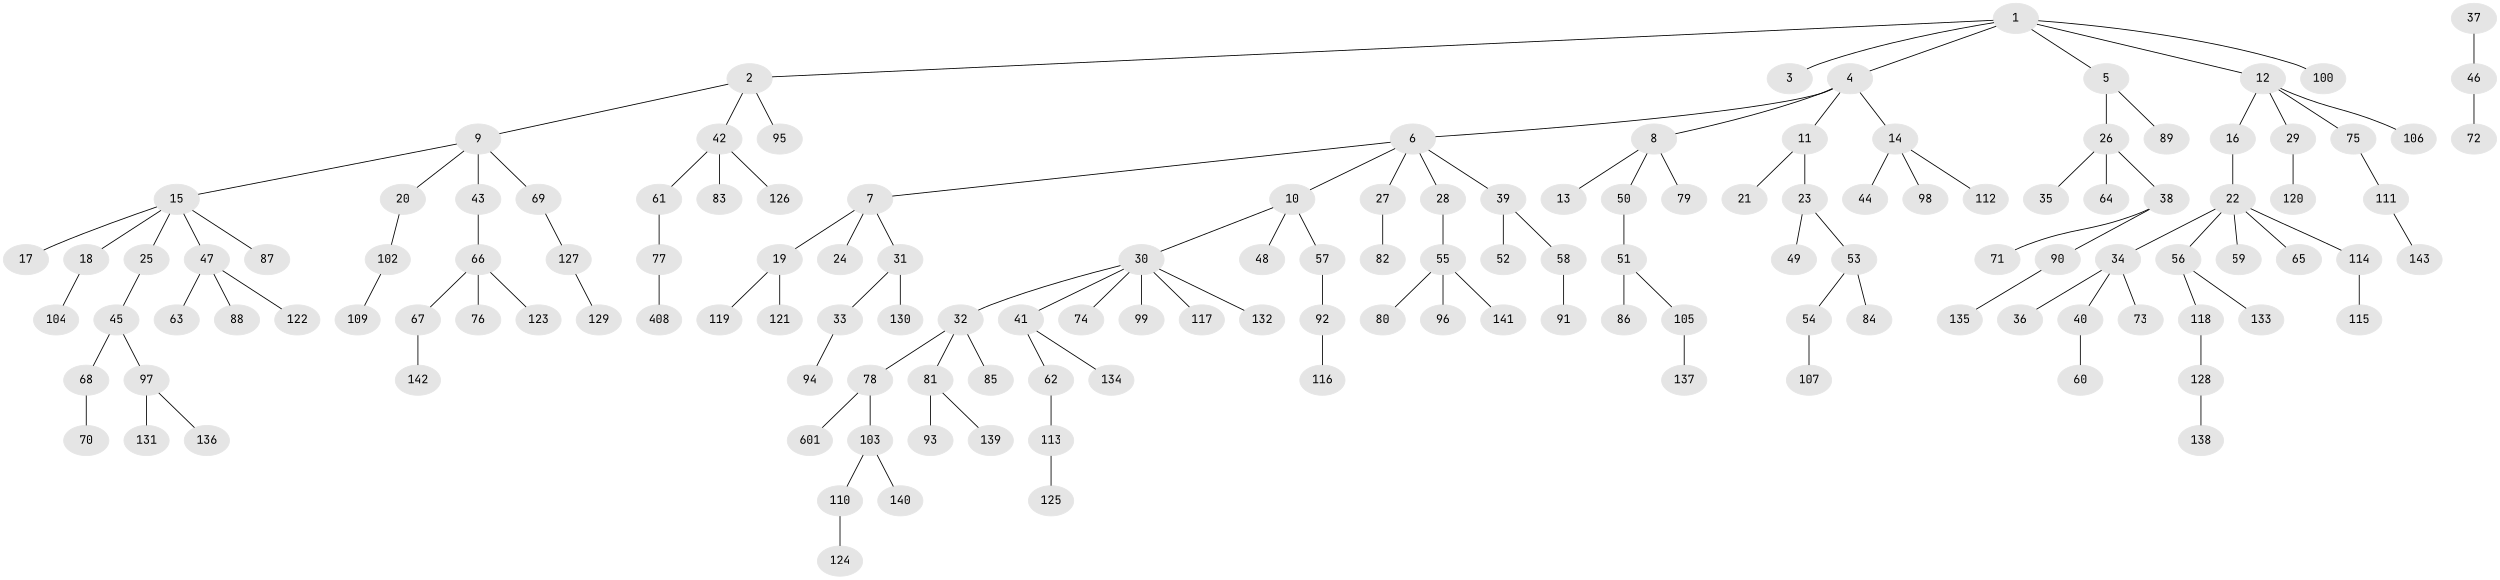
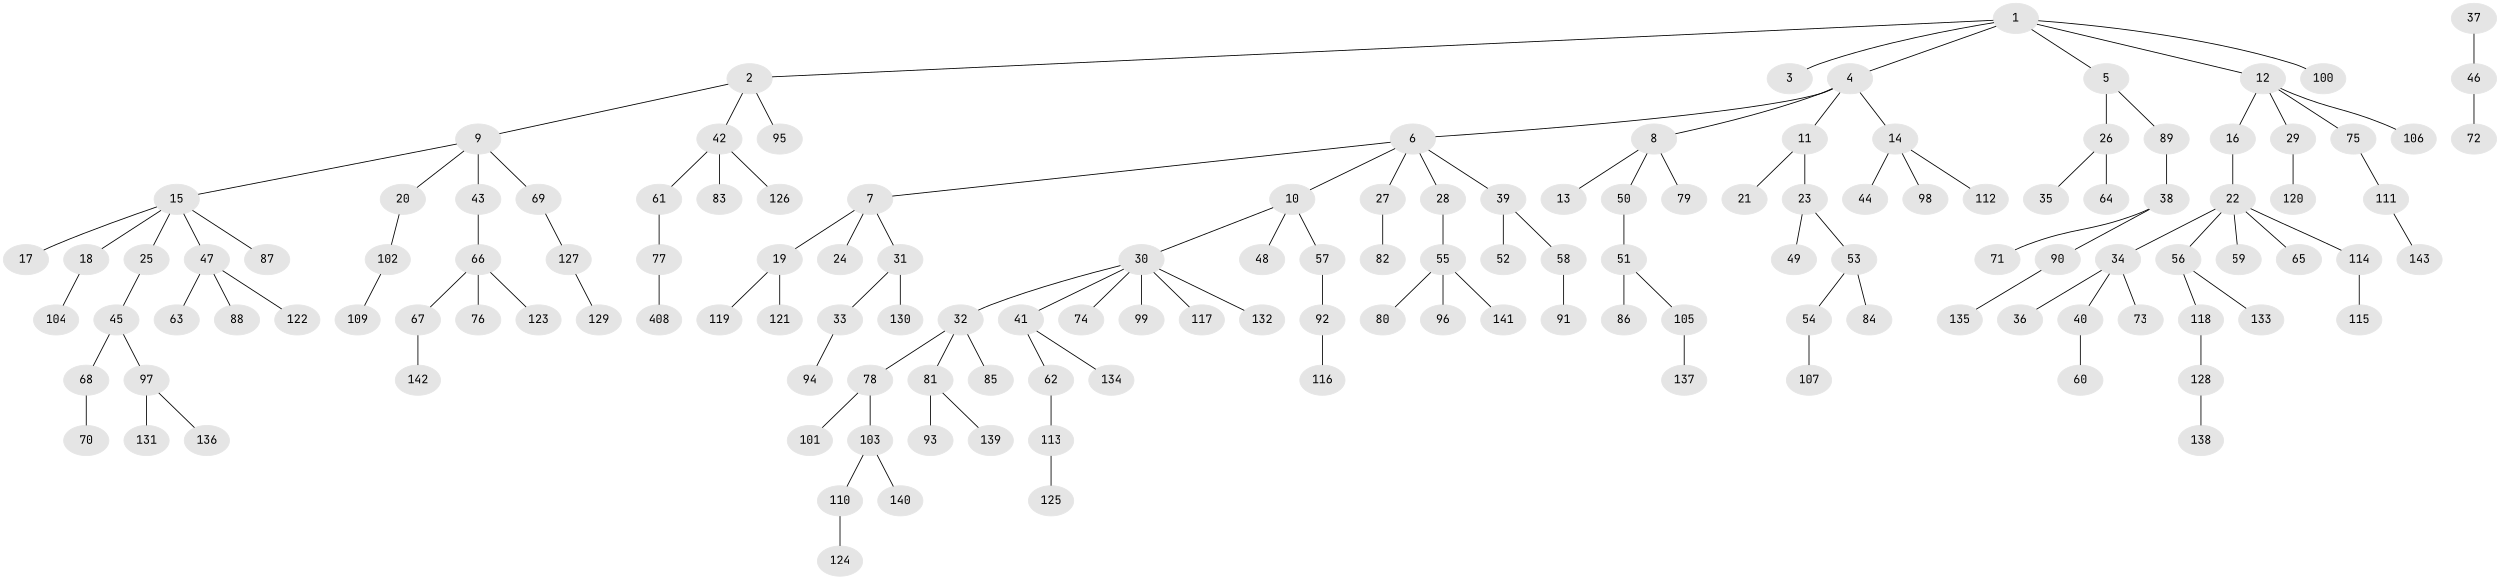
edge "26" -- "38": now "89" -- "38"
node "601": label "601" -> "101"
